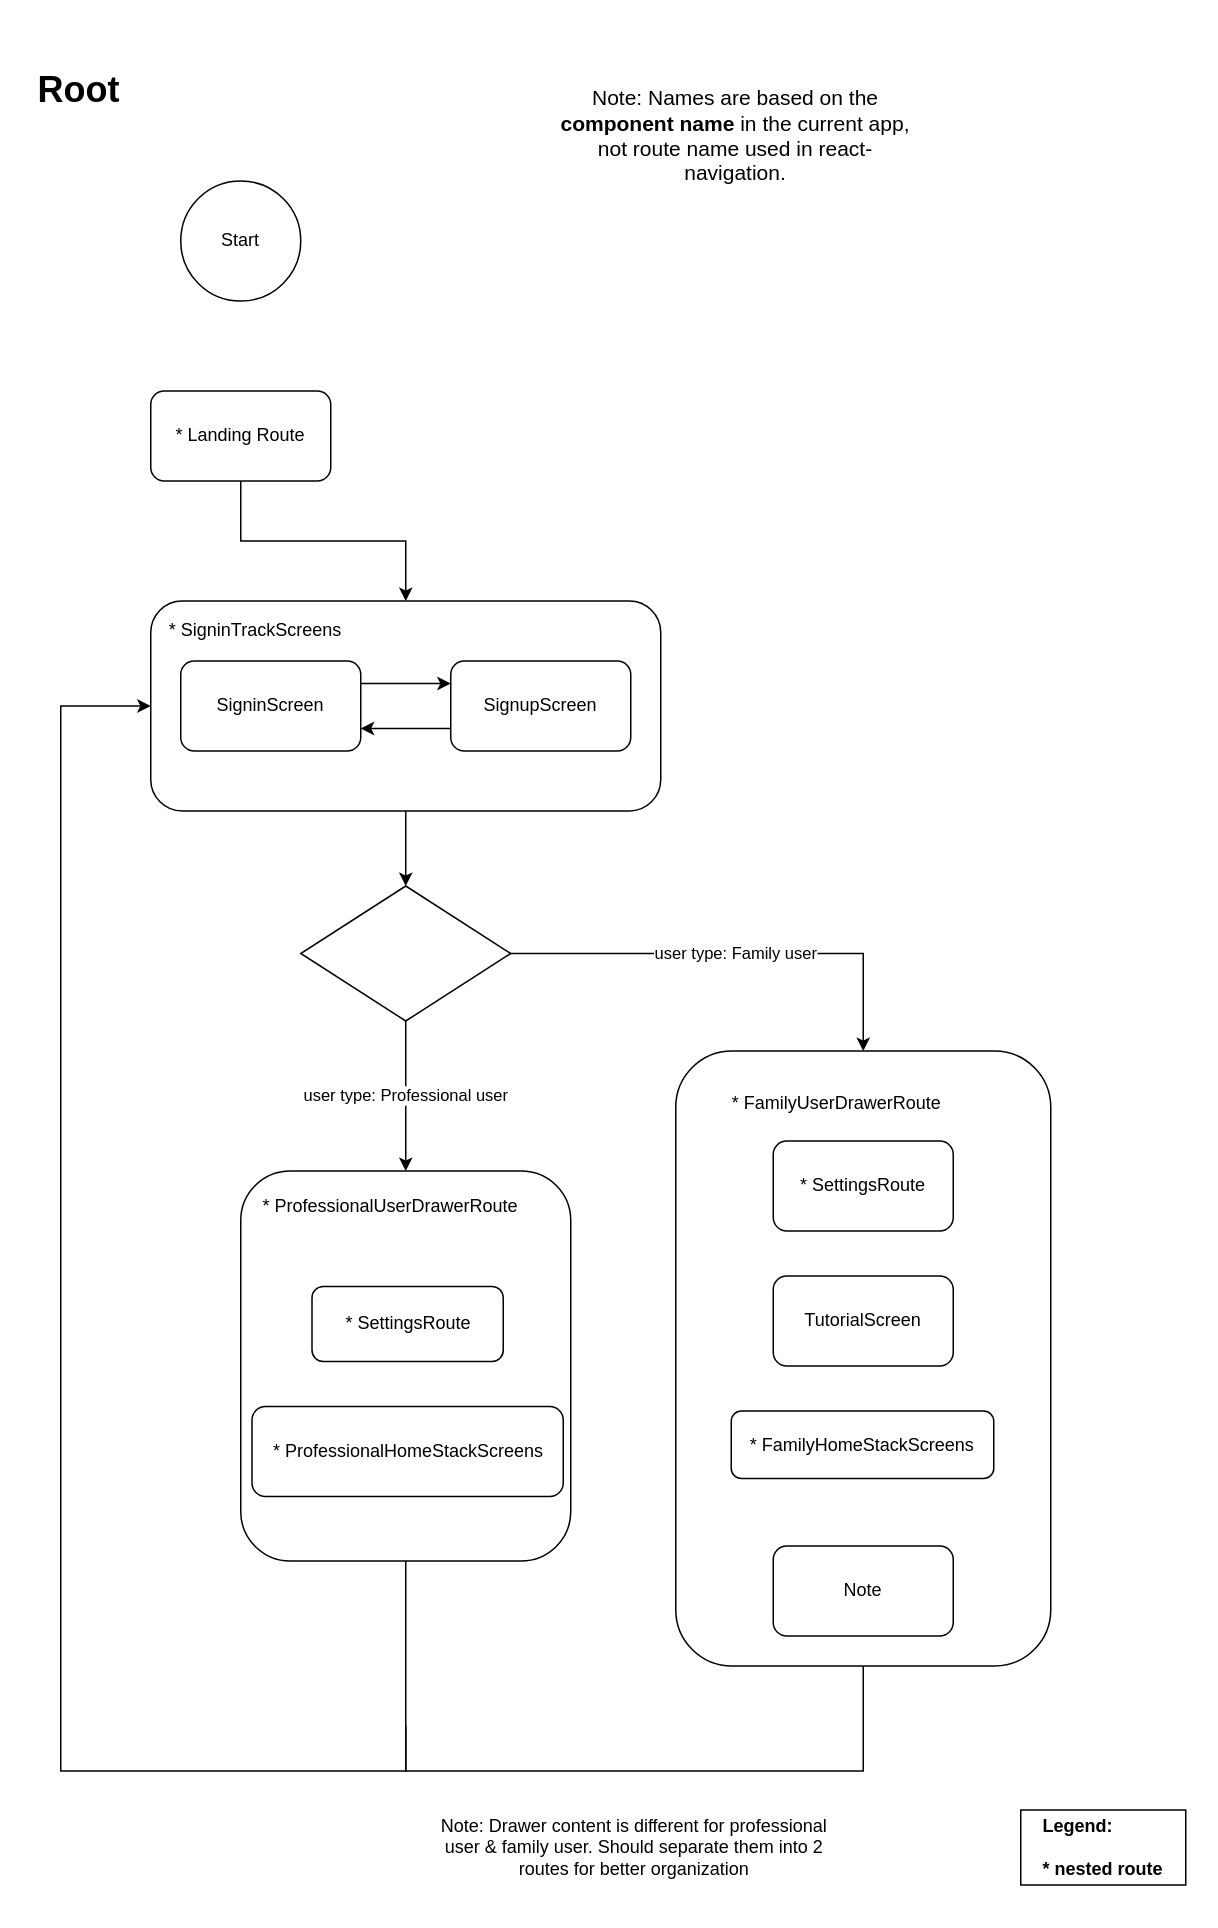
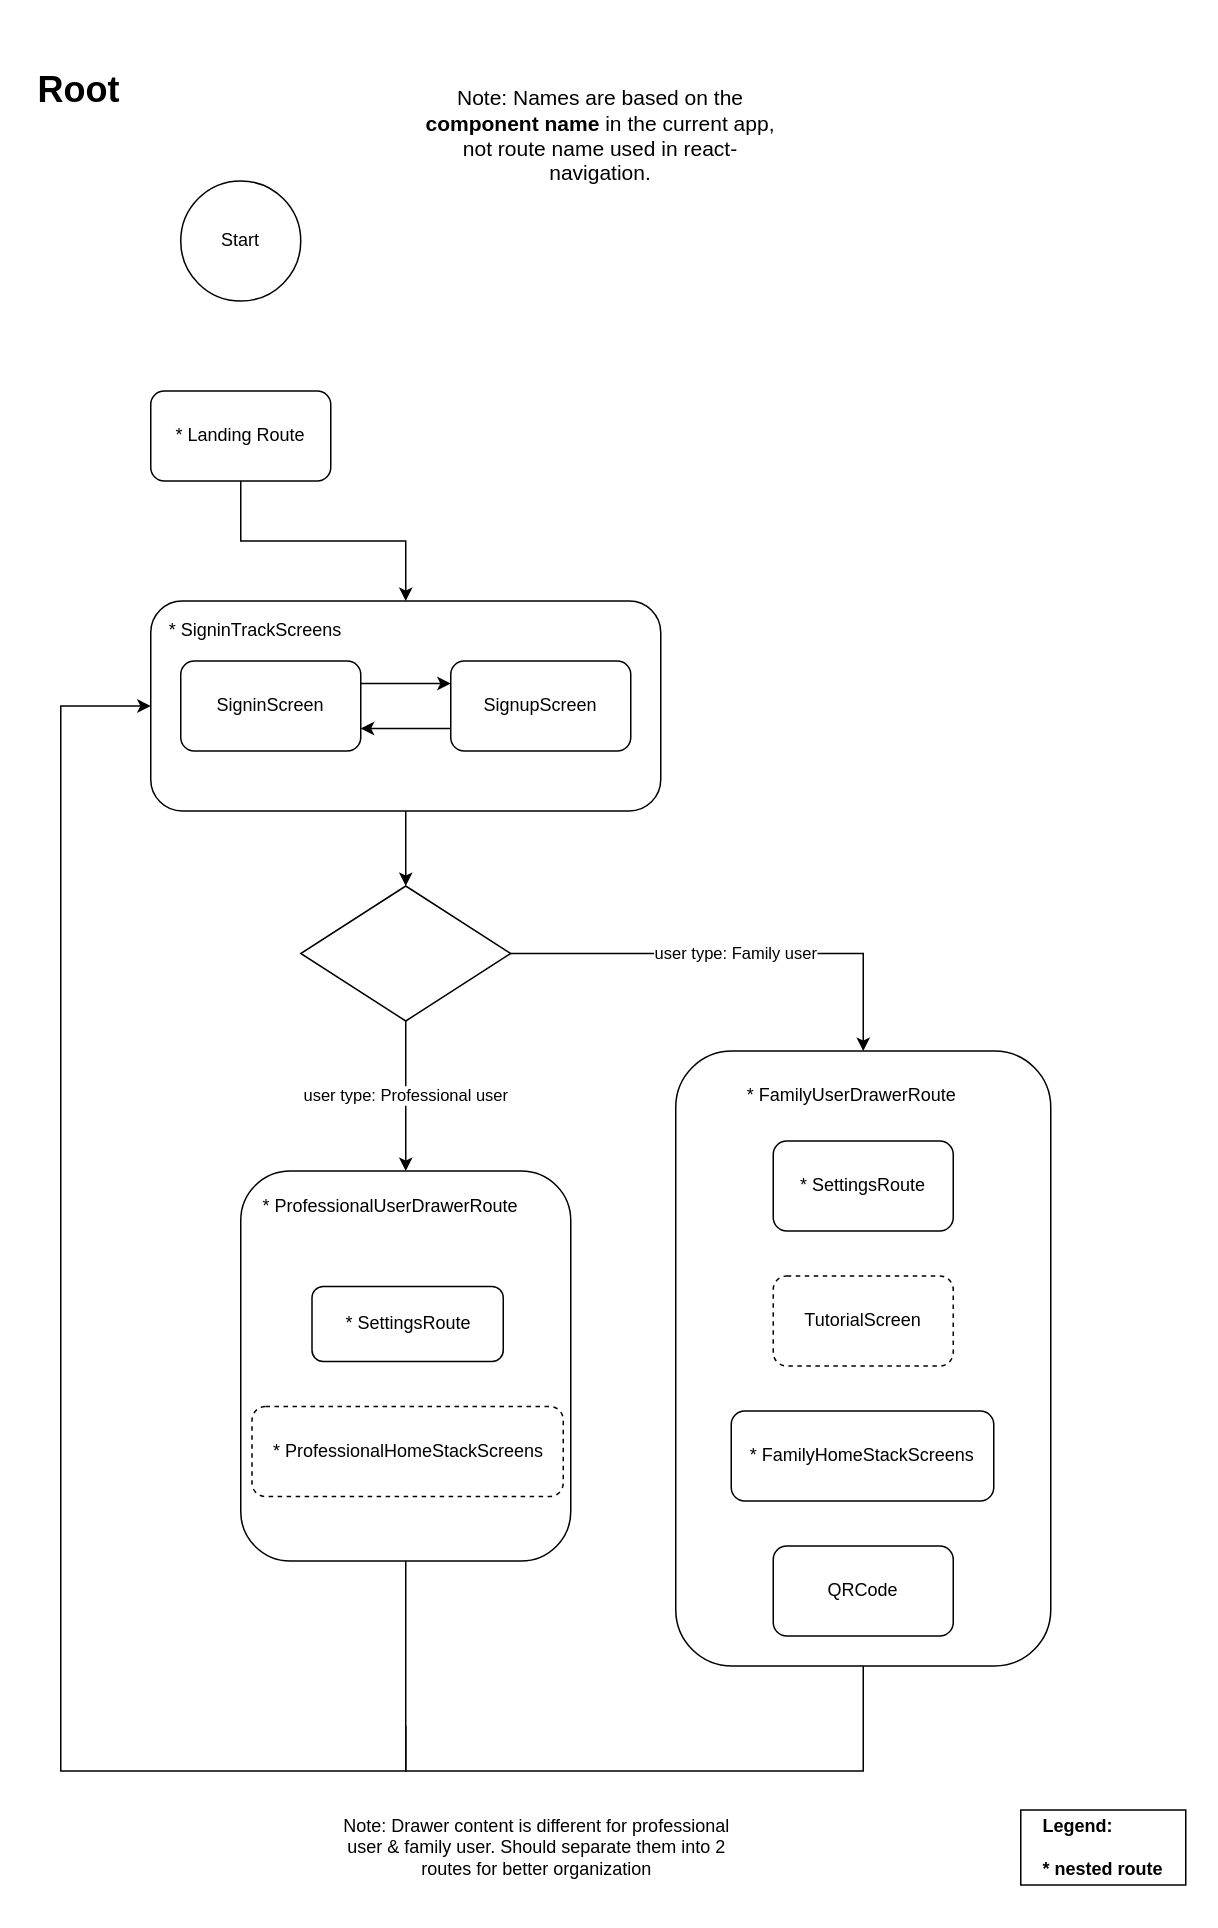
node "Note: Names are based on the component name in the current app, not route name used in react-navigation.": moved (736, 136) -> (601, 136)
node "* FamilyUserDrawerRoute": moved (837, 1103) -> (852, 1096)
node "TutorialScreen": style solid -> dashed
node "* FamilyHomeStackScreens": size 263x68 -> 263x90
node "* ProfessionalHomeStackScreens": style solid -> dashed
node "Note": label "Note" -> "QRCode"
node "Note: Drawer content is different for professional user & family user. Should separate them into 2 routes for better organization": moved (635, 1847) -> (537, 1847)
